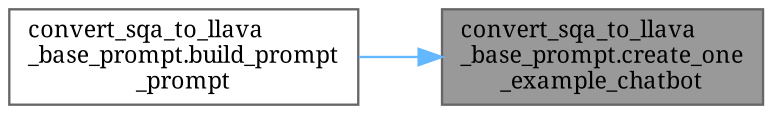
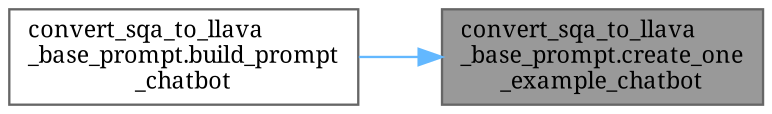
node "convert_sqa_to_llava _base_prompt.build_prompt _prompt": label "convert_sqa_to_llava _base_prompt.build_prompt _prompt" -> "convert_sqa_to_llava _base_prompt.build_prompt _chatbot"
